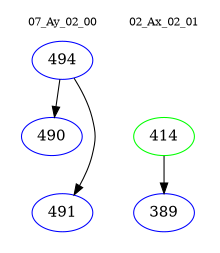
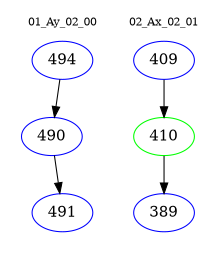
cluster "07_Ay_02_00": label "07_Ay_02_00" -> "01_Ay_02_00"
node "409": added
edge "494" -> "491": now "490" -> "491"
node "414": label "414" -> "410"
